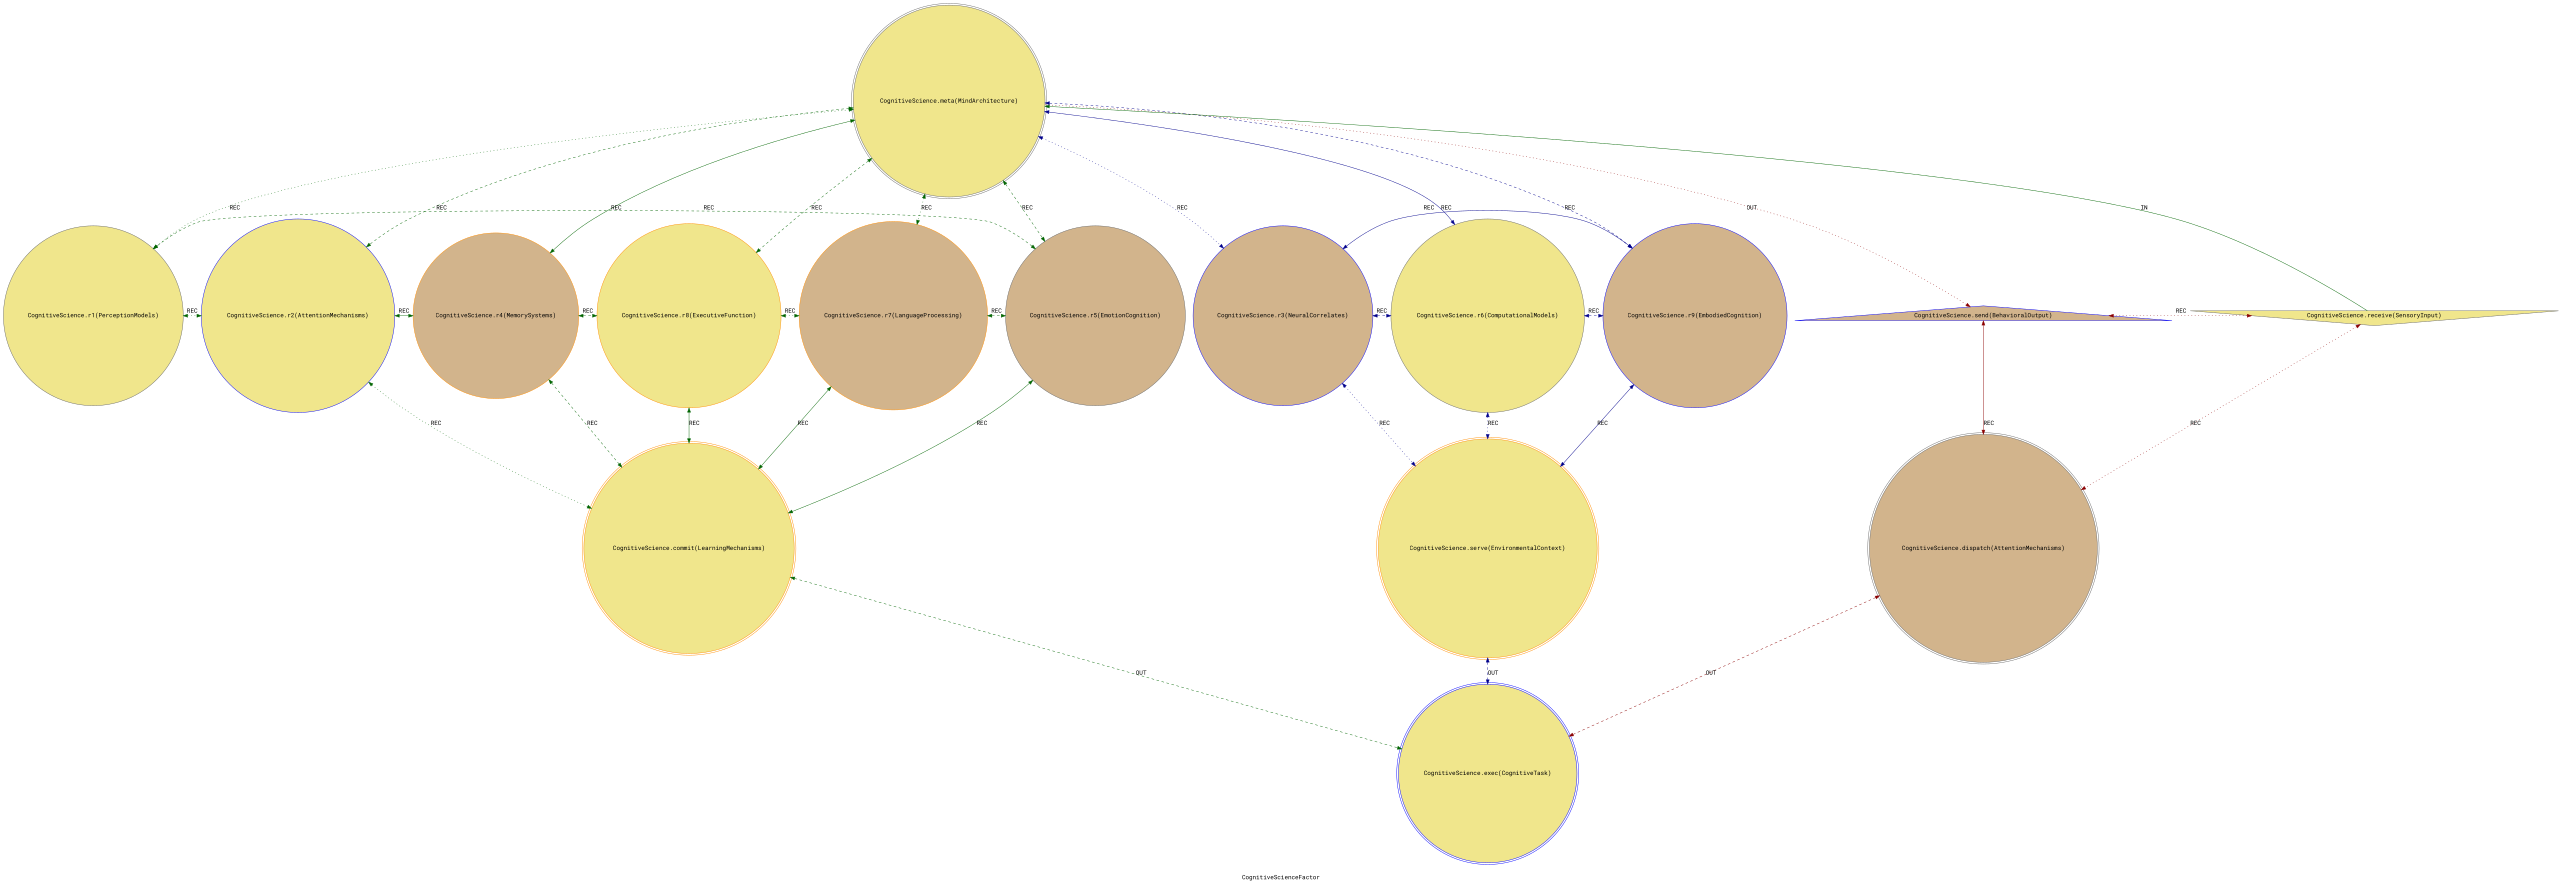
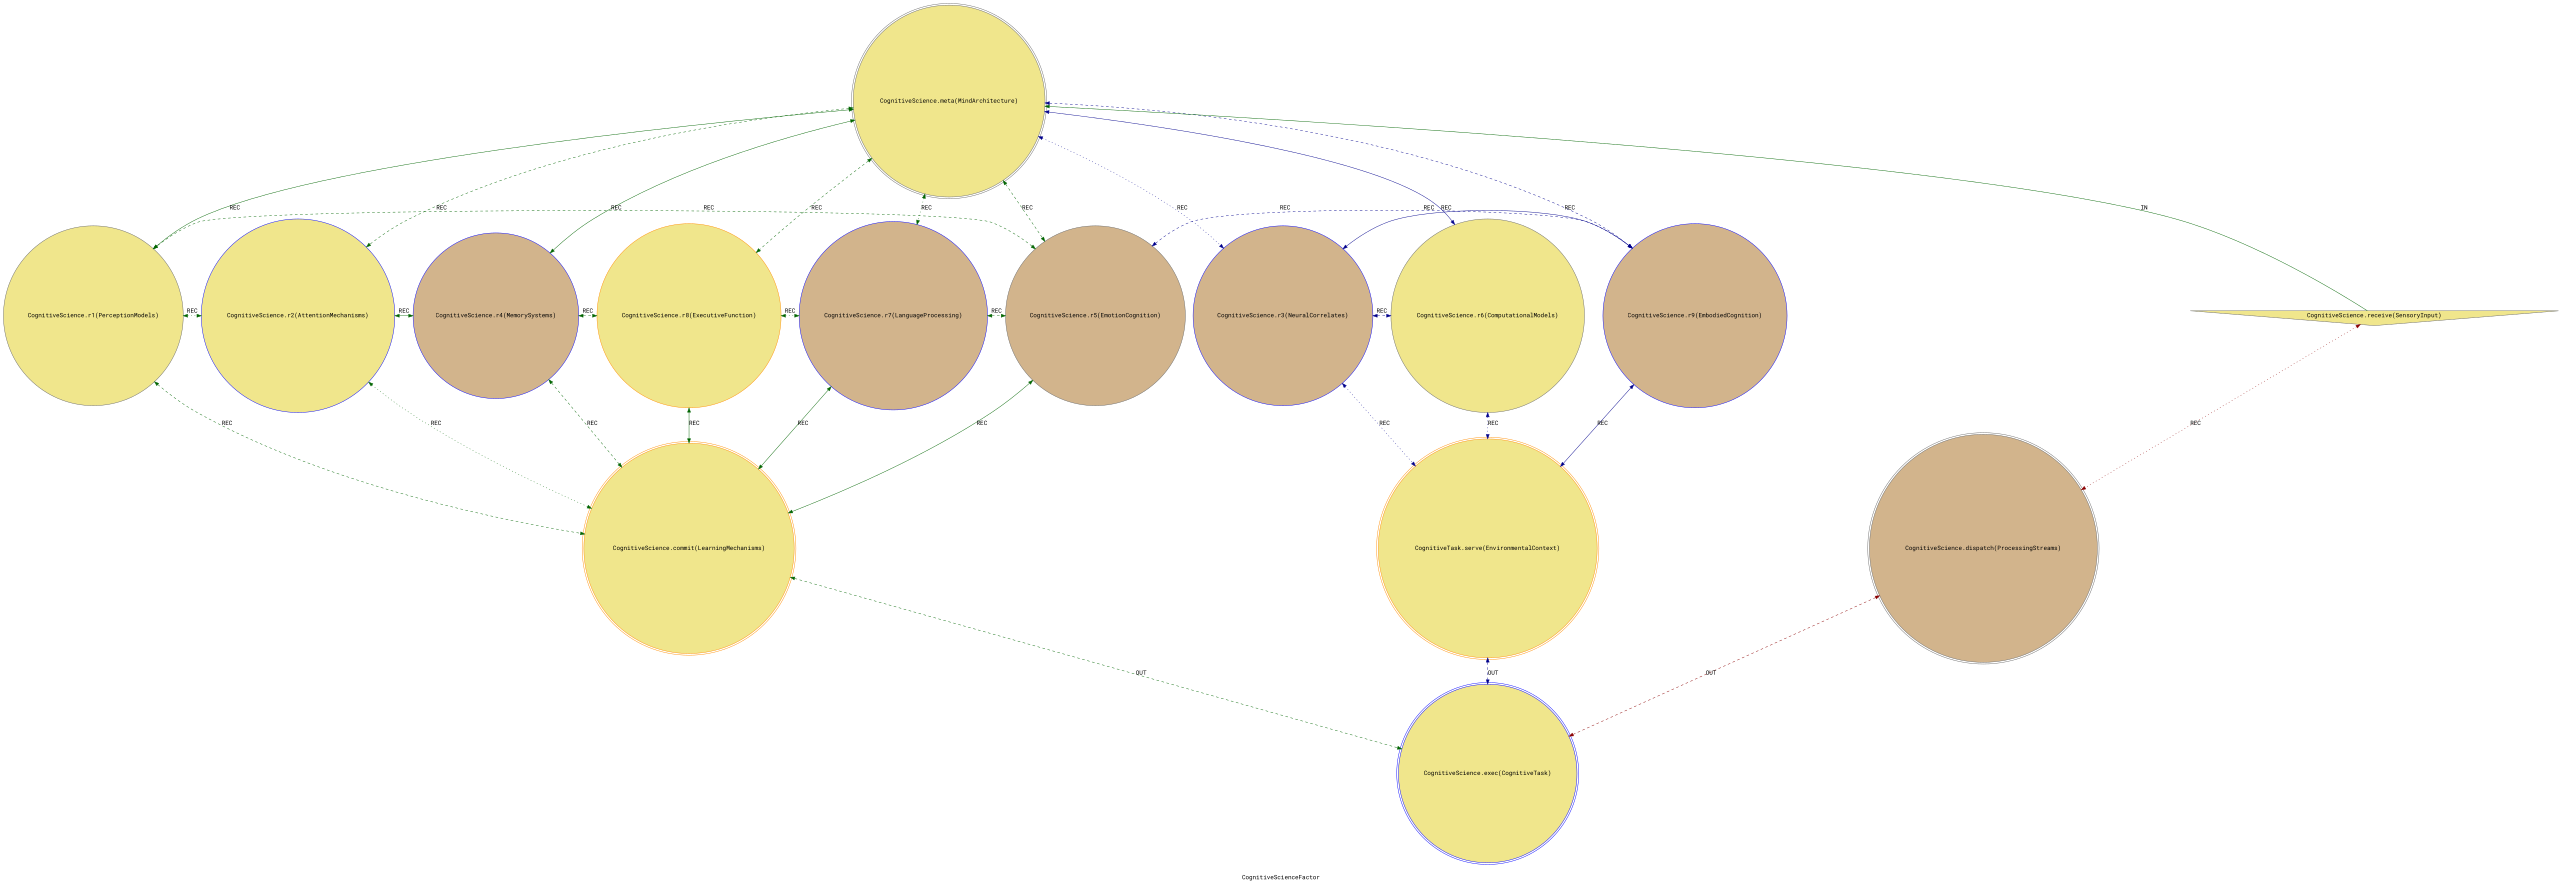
edge "CognitiveScience.meta(MindArchitecture)" -- "CognitiveScience.r1(PerceptionModels)": style dotted -> solid
node "CognitiveScience.r4(MemorySystems)": color darkorange -> blue
node "CognitiveScience.r7(LanguageProcessing)": color darkorange -> blue
edge "CognitiveScience.r6(ComputationalModels)" -- "CognitiveScience.r9(EmbodiedCognition)": now "CognitiveScience.r5(EmotionCognition)" -- "CognitiveScience.r9(EmbodiedCognition)"
node "CognitiveScience.send(BehavioralOutput)": removed
edge "CognitiveScience.r1(PerceptionModels)" -- "CognitiveScience.commit(LearningMechanisms)": added, label "REC"
node "CognitiveScience.serve(EnvironmentalContext)": label "CognitiveScience.serve(EnvironmentalContext)" -> "CognitiveTask.serve(EnvironmentalContext)"
node "CognitiveScience.dispatch(AttentionMechanisms)": label "CognitiveScience.dispatch(AttentionMechanisms)" -> "CognitiveScience.dispatch(ProcessingStreams)"
